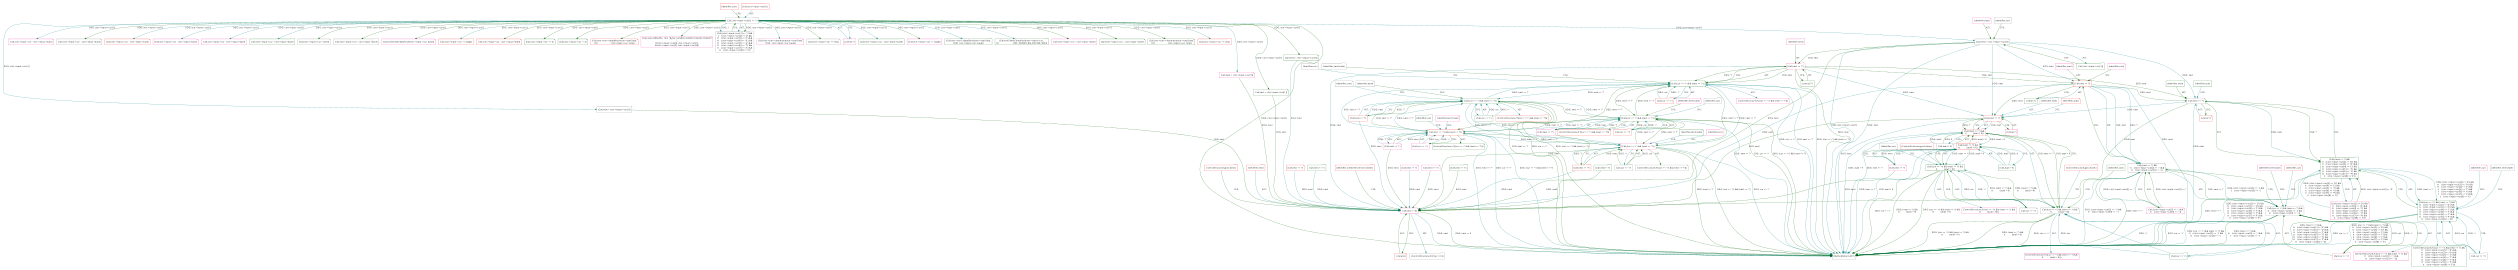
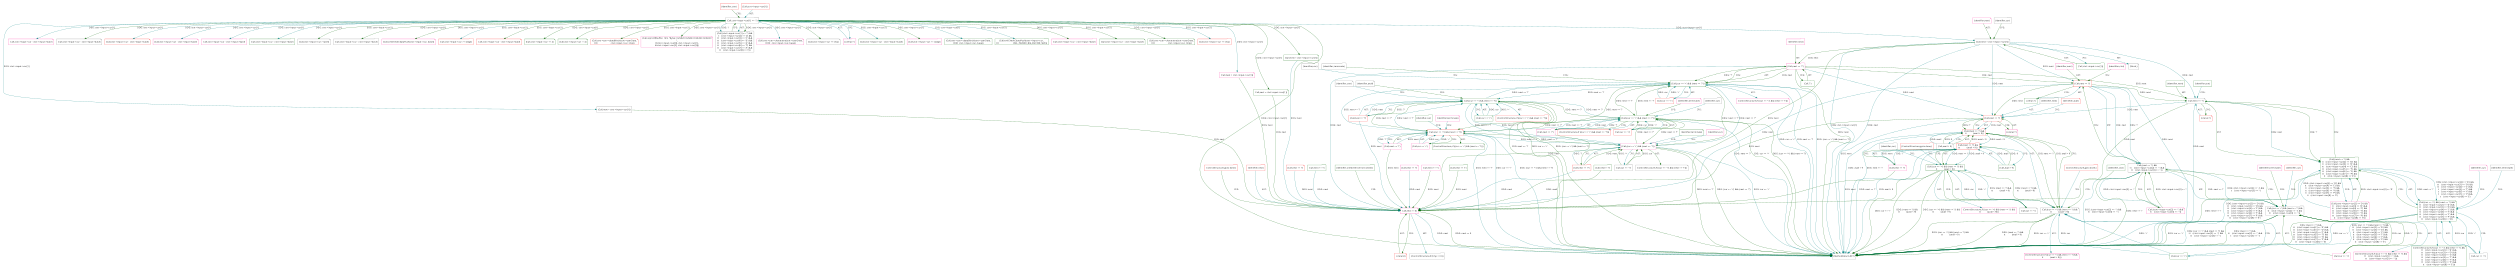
node "(Block,)": added
node "(Literal,'?')": label "(Literal,'?')" -> "(Call,'?')"
node "(Identifier,xmlGenericErrorContext)": color red -> darkgreen
